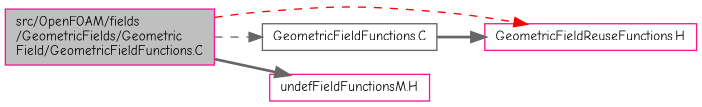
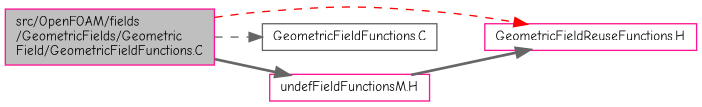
edge "GeometricFieldFunctions.C" -> "GeometricFieldReuseFunctions.H": now "undefFieldFunctionsM.H" -> "GeometricFieldReuseFunctions.H"
